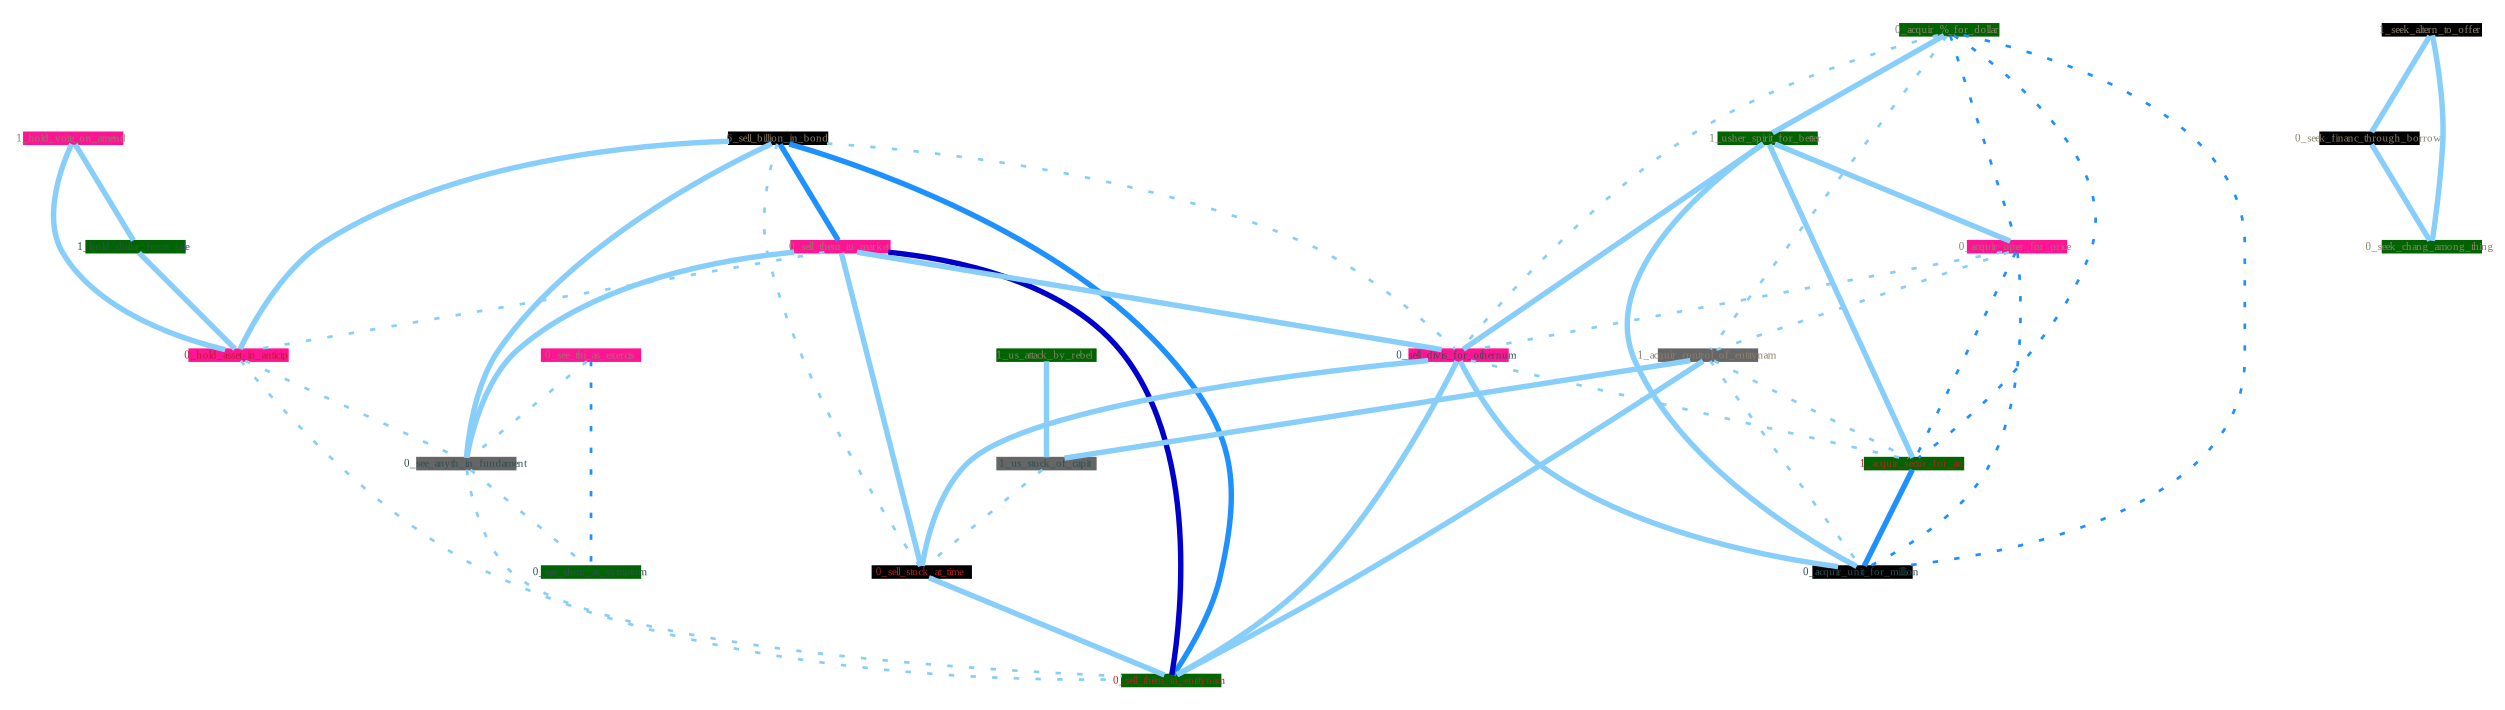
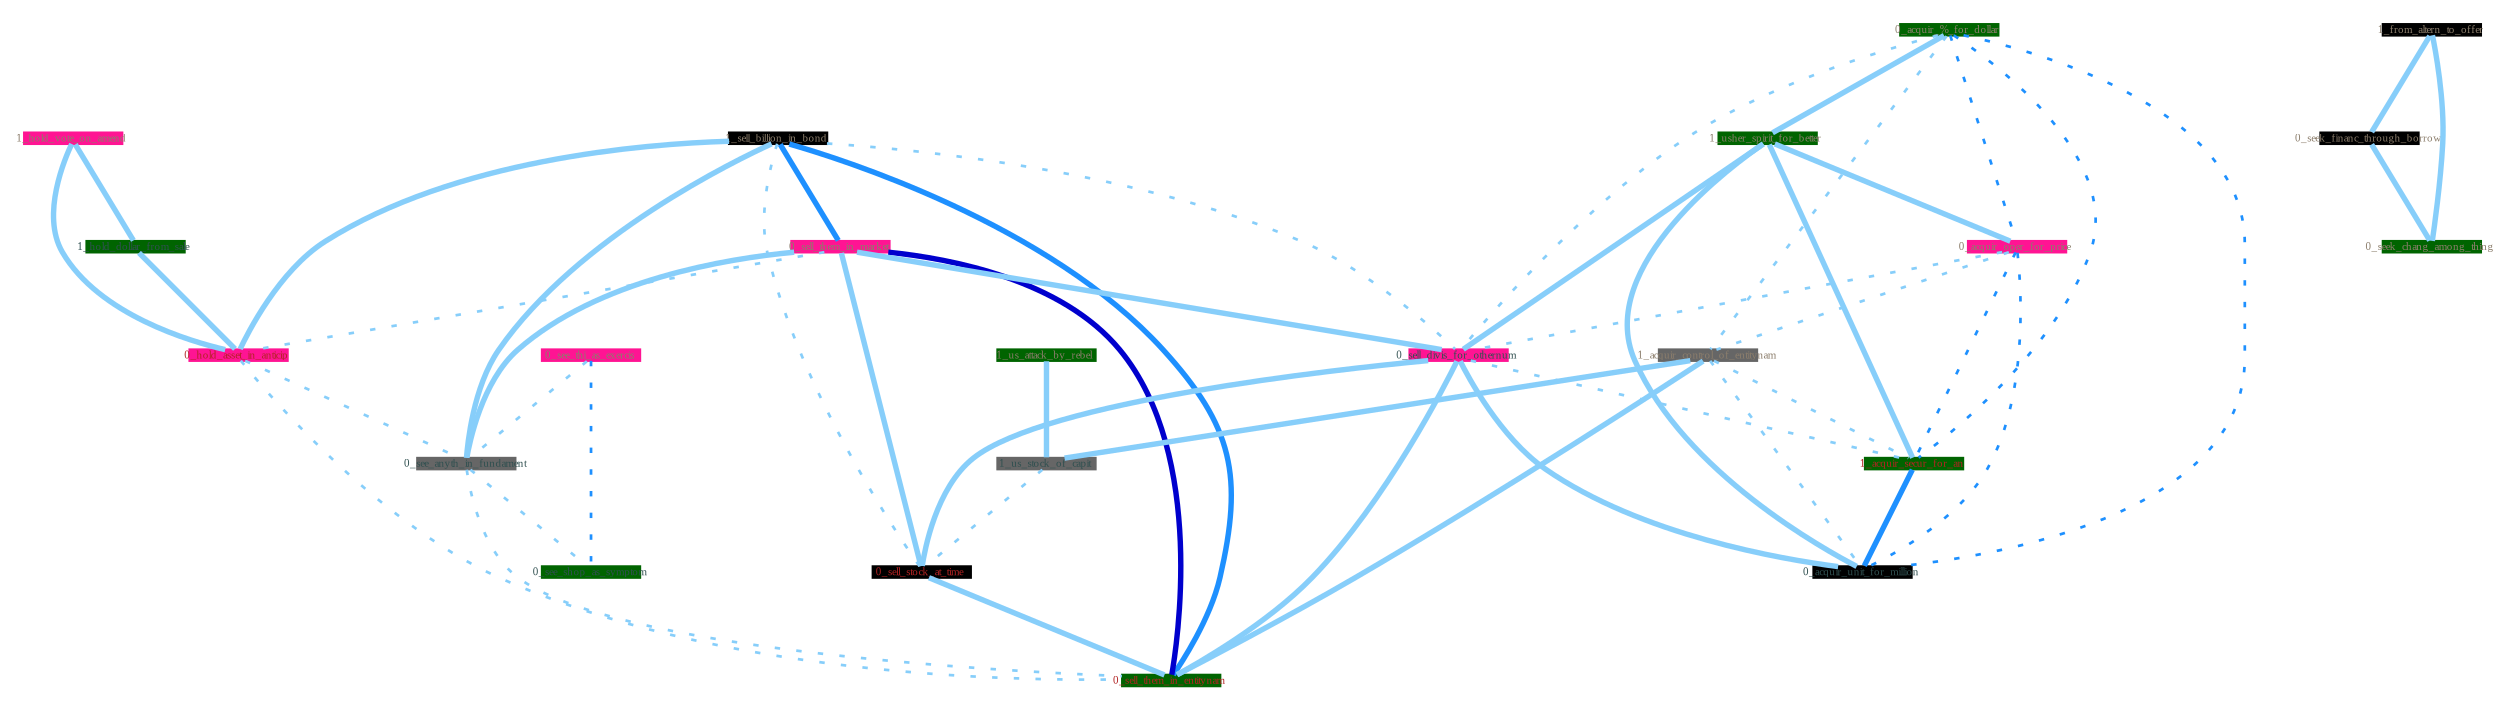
node "1_seek_altern_to_offer": label "1_seek_altern_to_offer" -> "1_from_altern_to_offer"
node "6_sell_billion_in_bond": label "6_sell_billion_in_bond" -> "1_sell_billion_in_bond"
